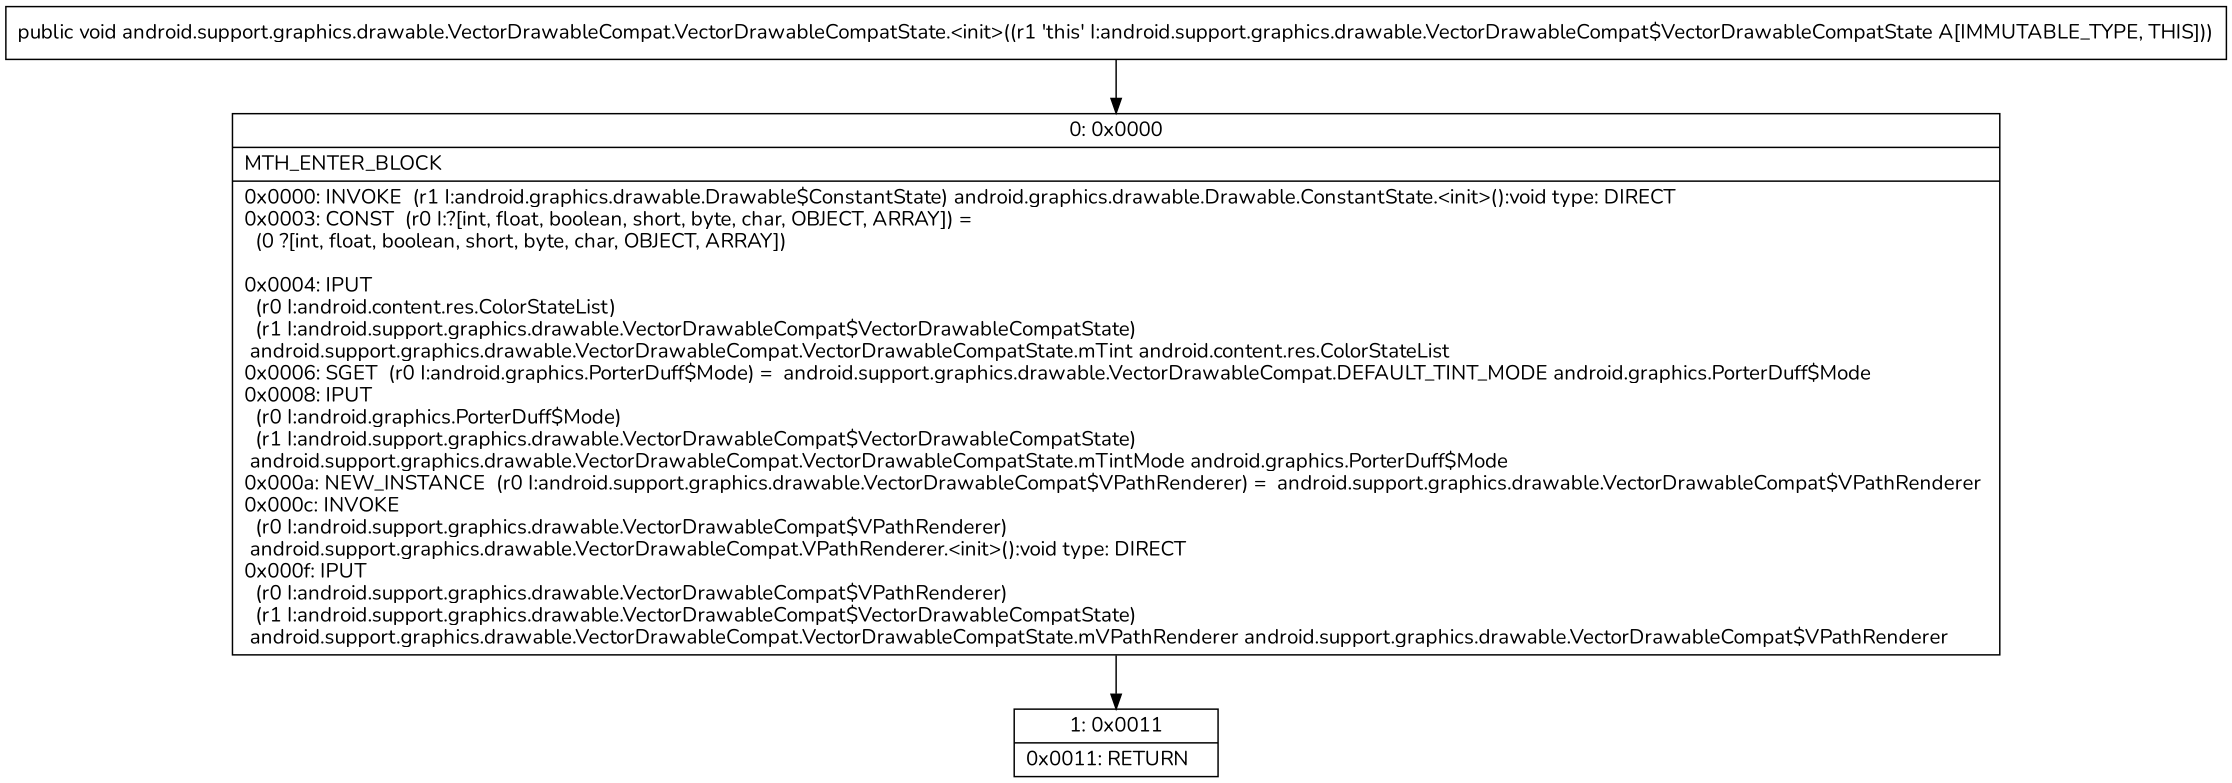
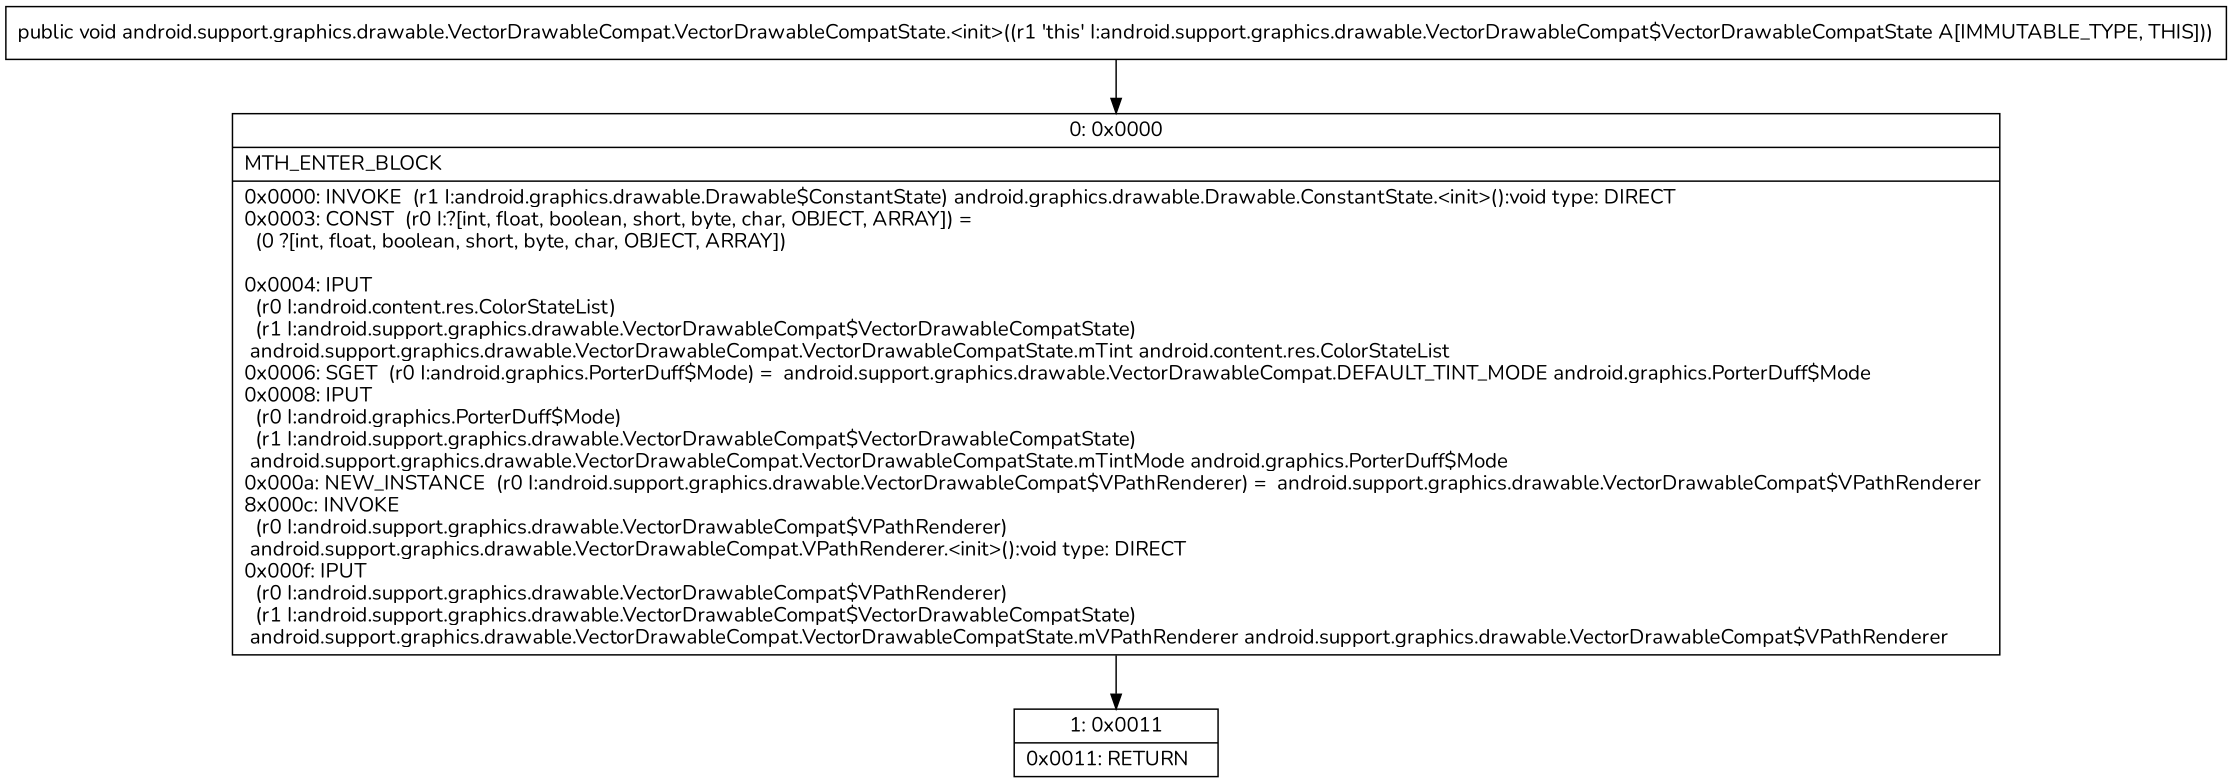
node "0: 0x0000": text "0x000c: INVOKE" -> "8x000c: INVOKE"
